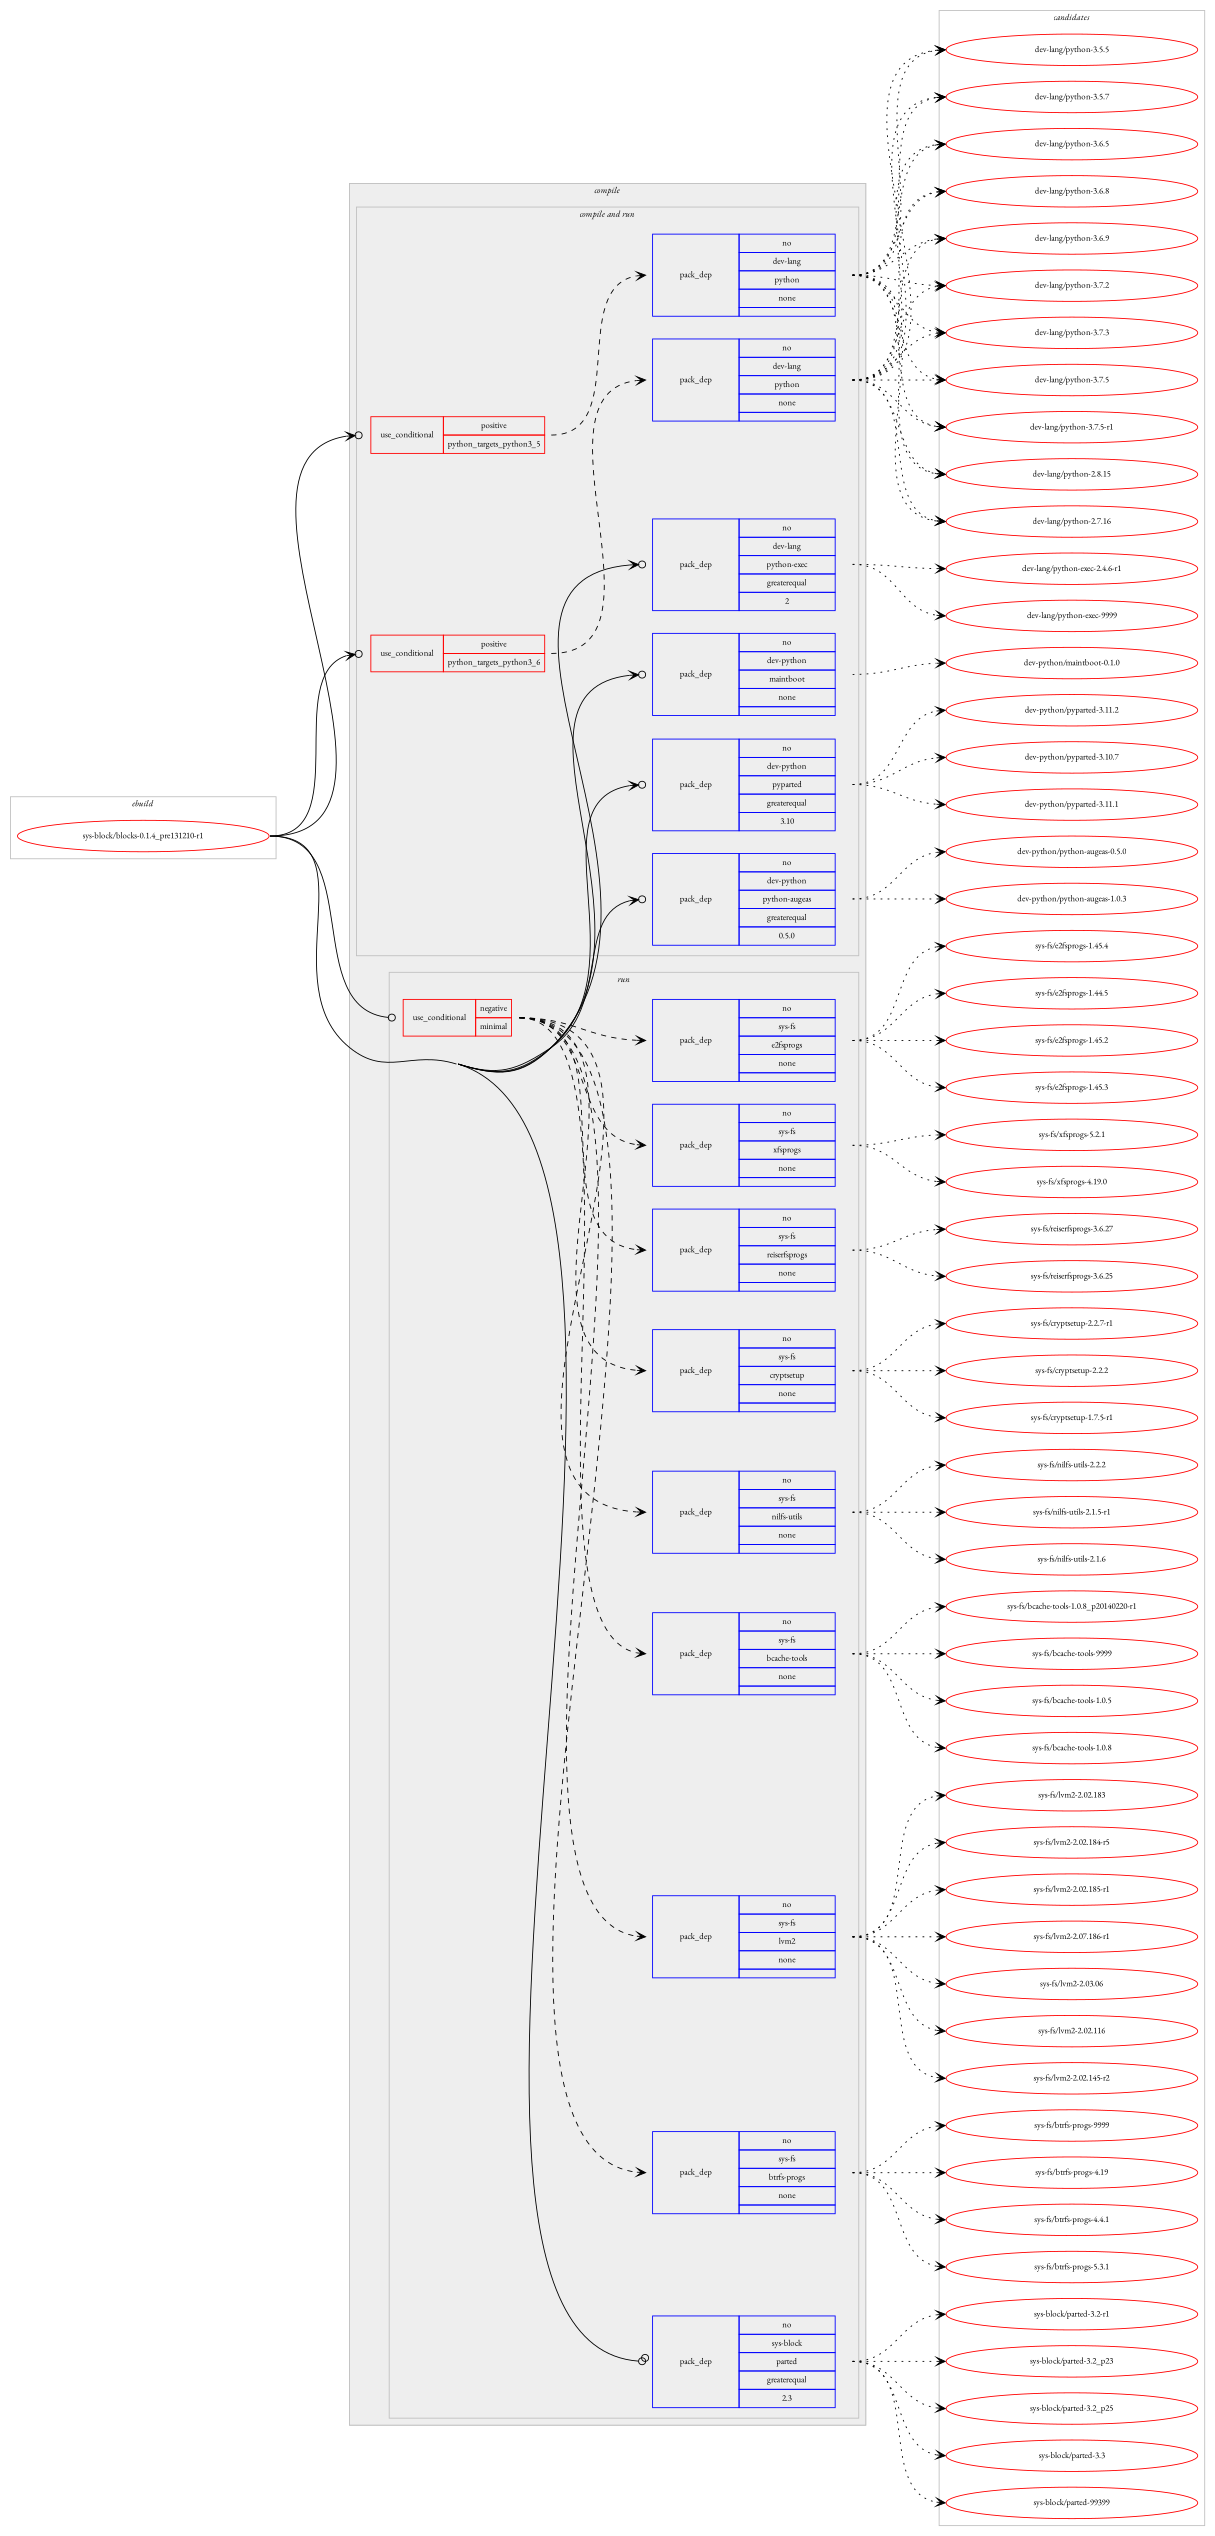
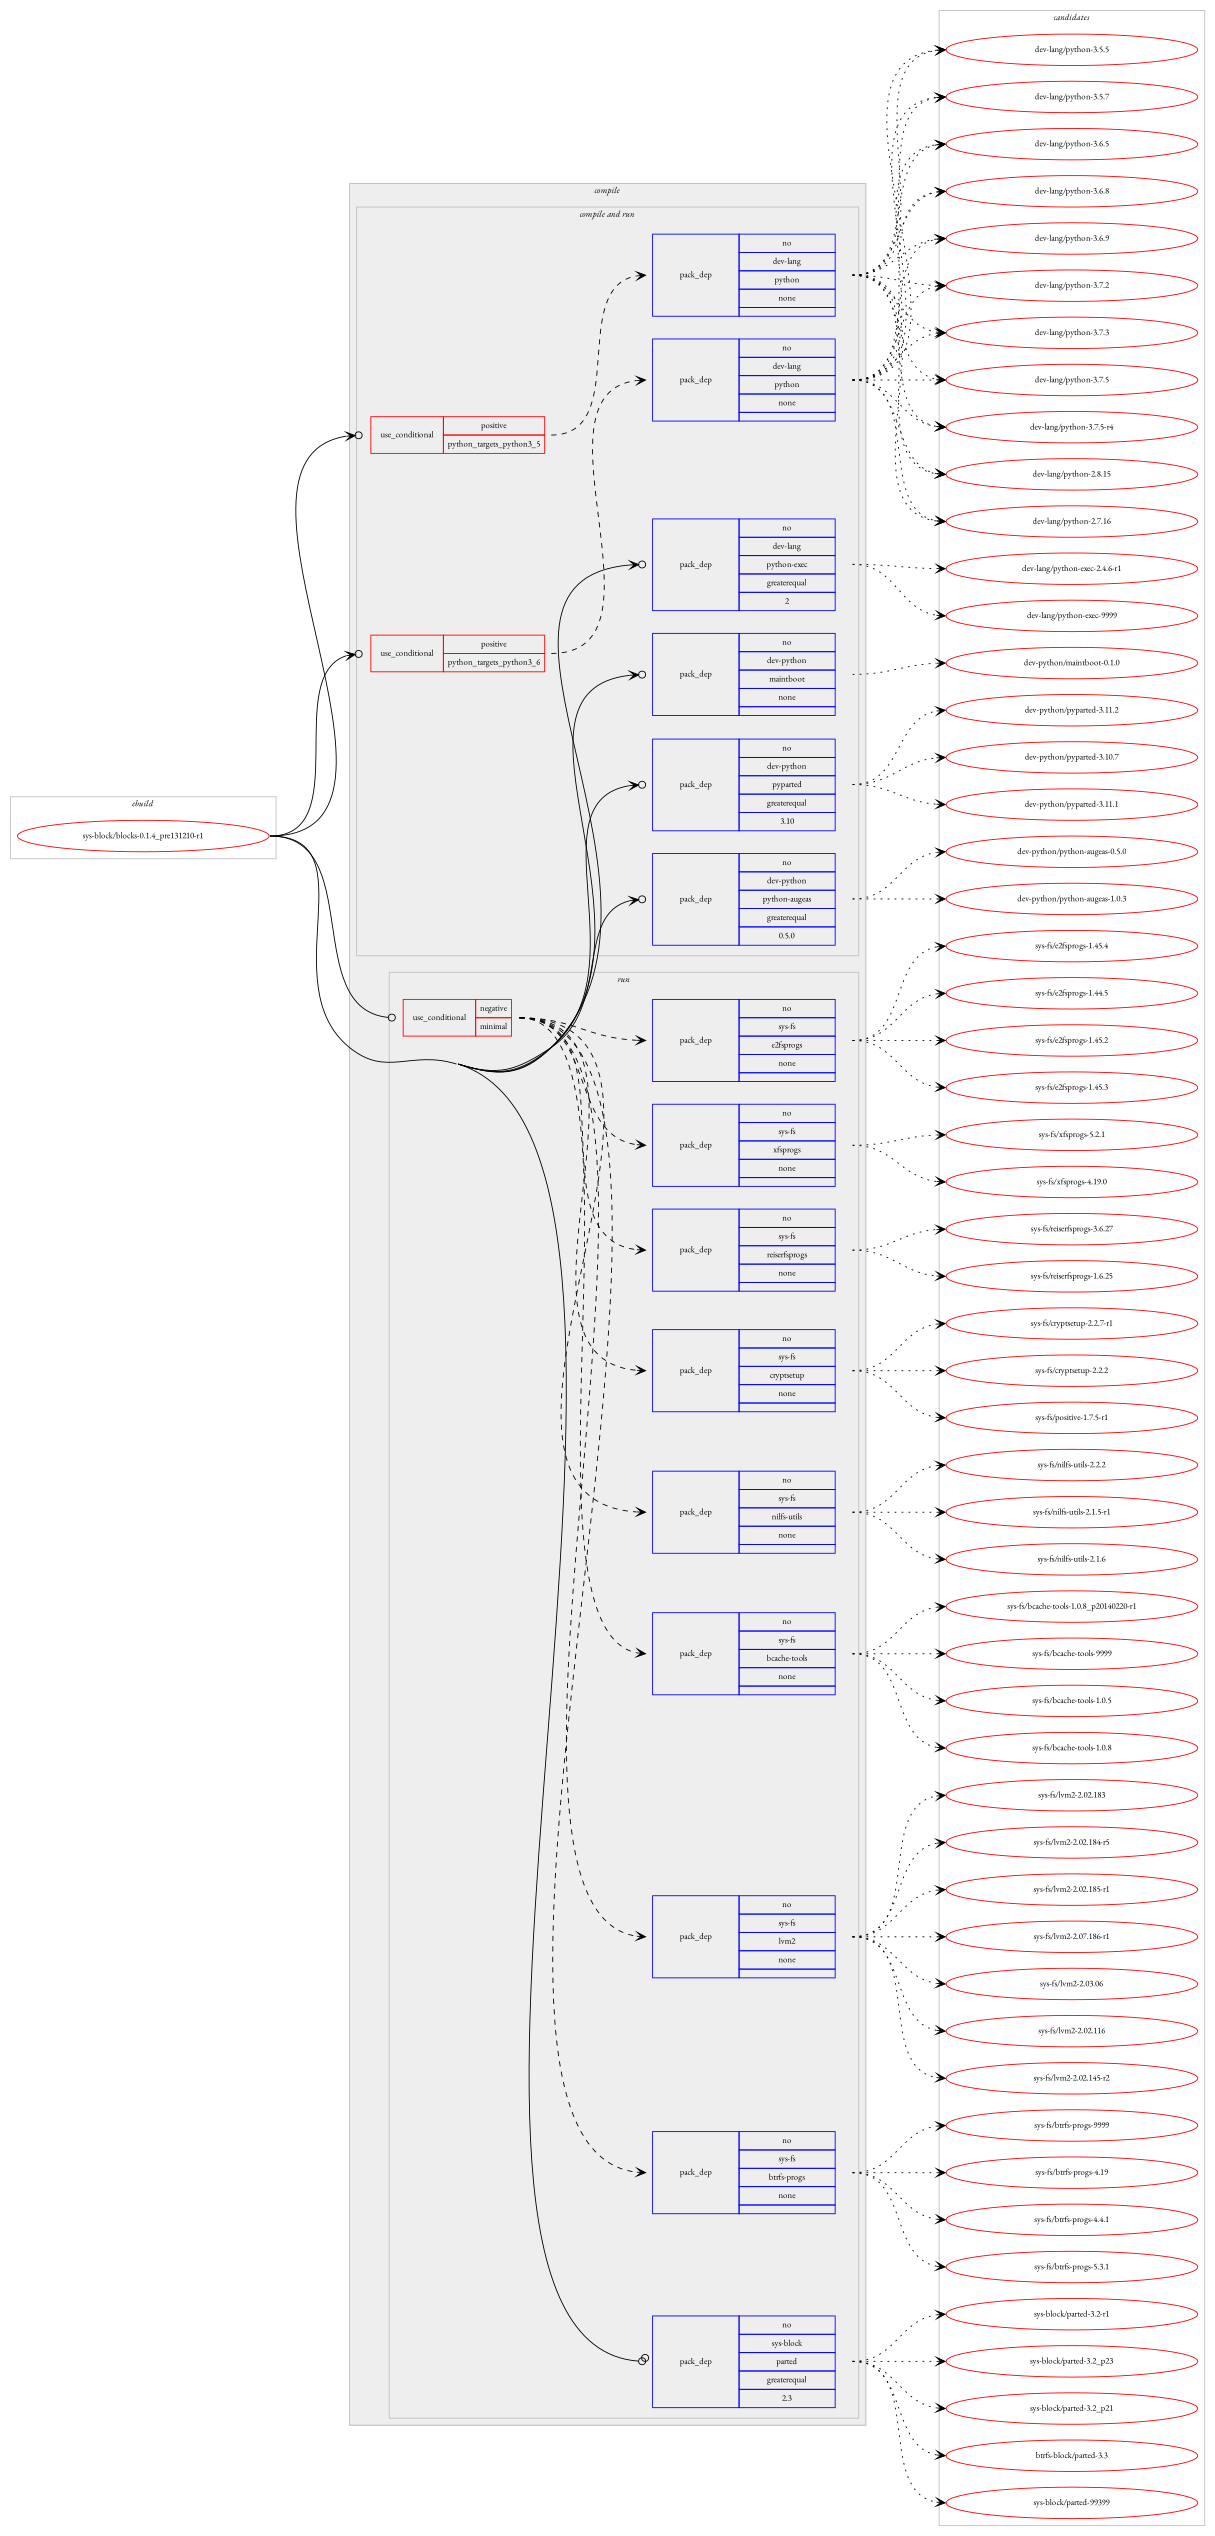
node "dev-lang/python-3.7.5-r1": label "dev-lang/python-3.7.5-r1" -> "dev-lang/python-3.7.5-r4"
node "sys-fs/reiserfsprogs-3.6.25": label "sys-fs/reiserfsprogs-3.6.25" -> "sys-fs/reiserfsprogs-1.6.25"
node "sys-fs/cryptsetup-1.7.5-r1": label "sys-fs/cryptsetup-1.7.5-r1" -> "sys-fs/positive-1.7.5-r1"
node "sys-block/parted-3.2_p25": label "sys-block/parted-3.2_p25" -> "sys-block/parted-3.2_p21"
node "sys-block/parted-3.3": label "sys-block/parted-3.3" -> "btrfs-block/parted-3.3"
